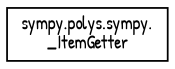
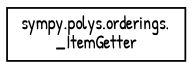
node "sympy.polys.sympy. _ItemGetter": label "sympy.polys.sympy. _ItemGetter" -> "sympy.polys.orderings. _ItemGetter"
